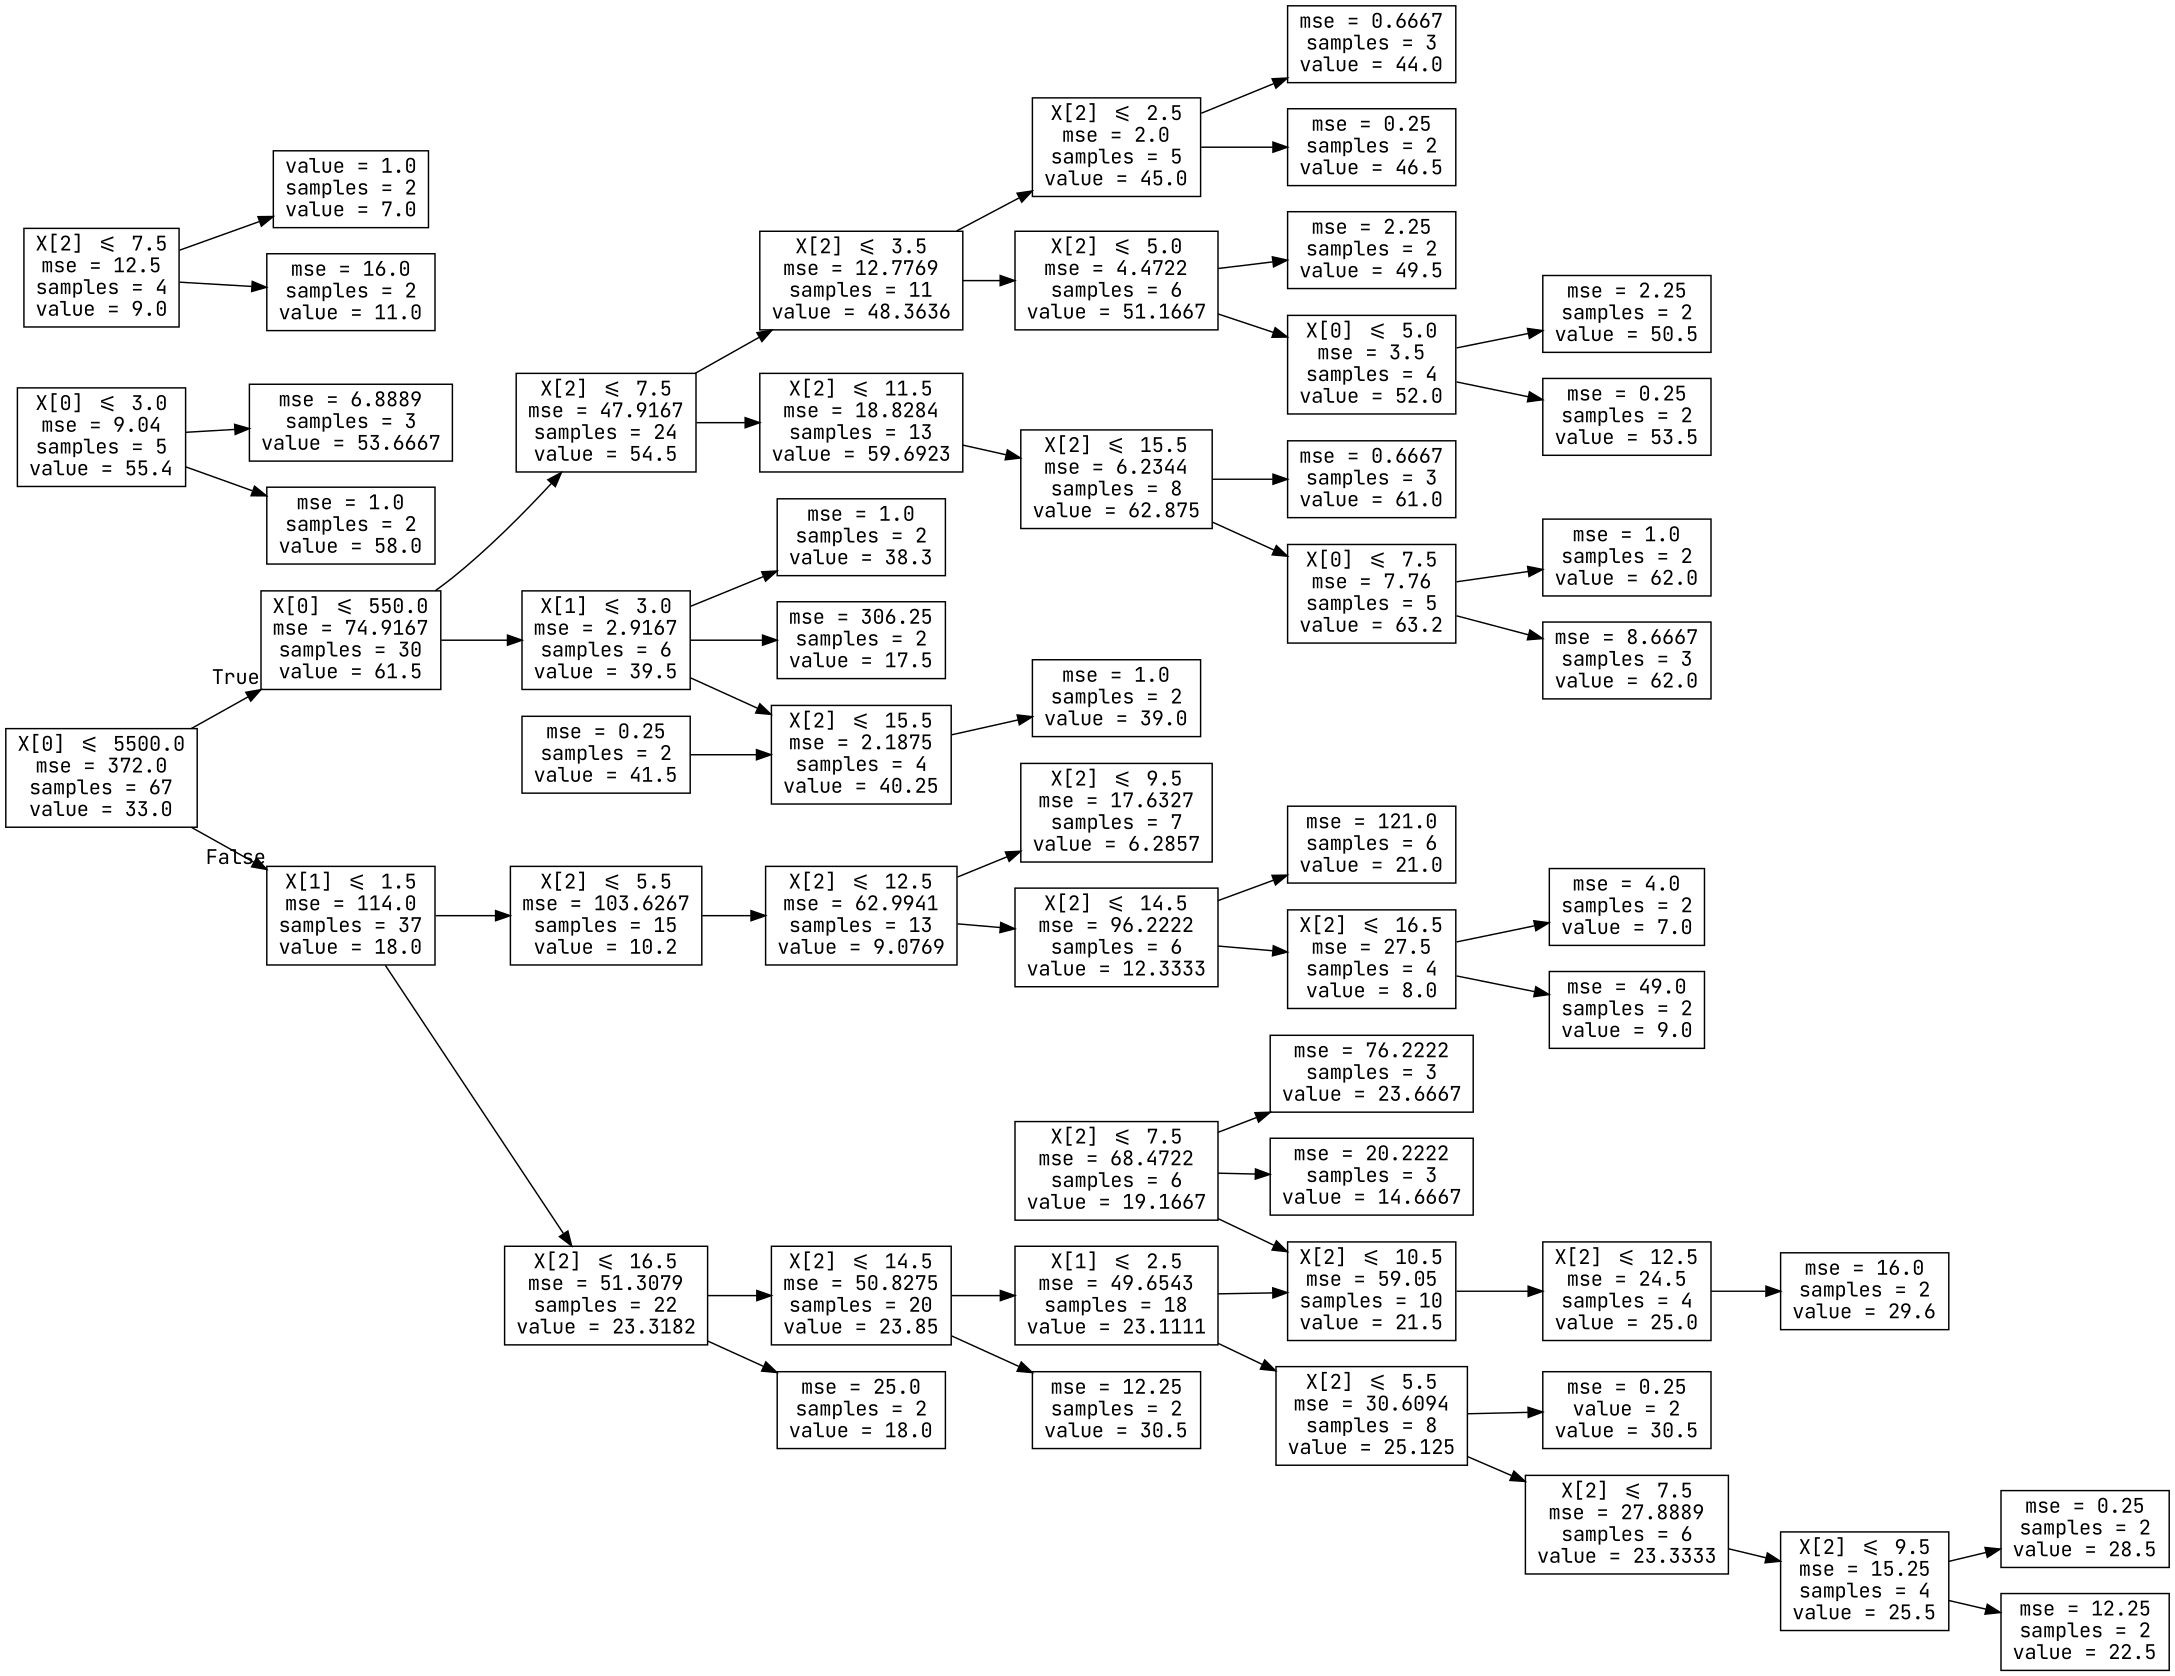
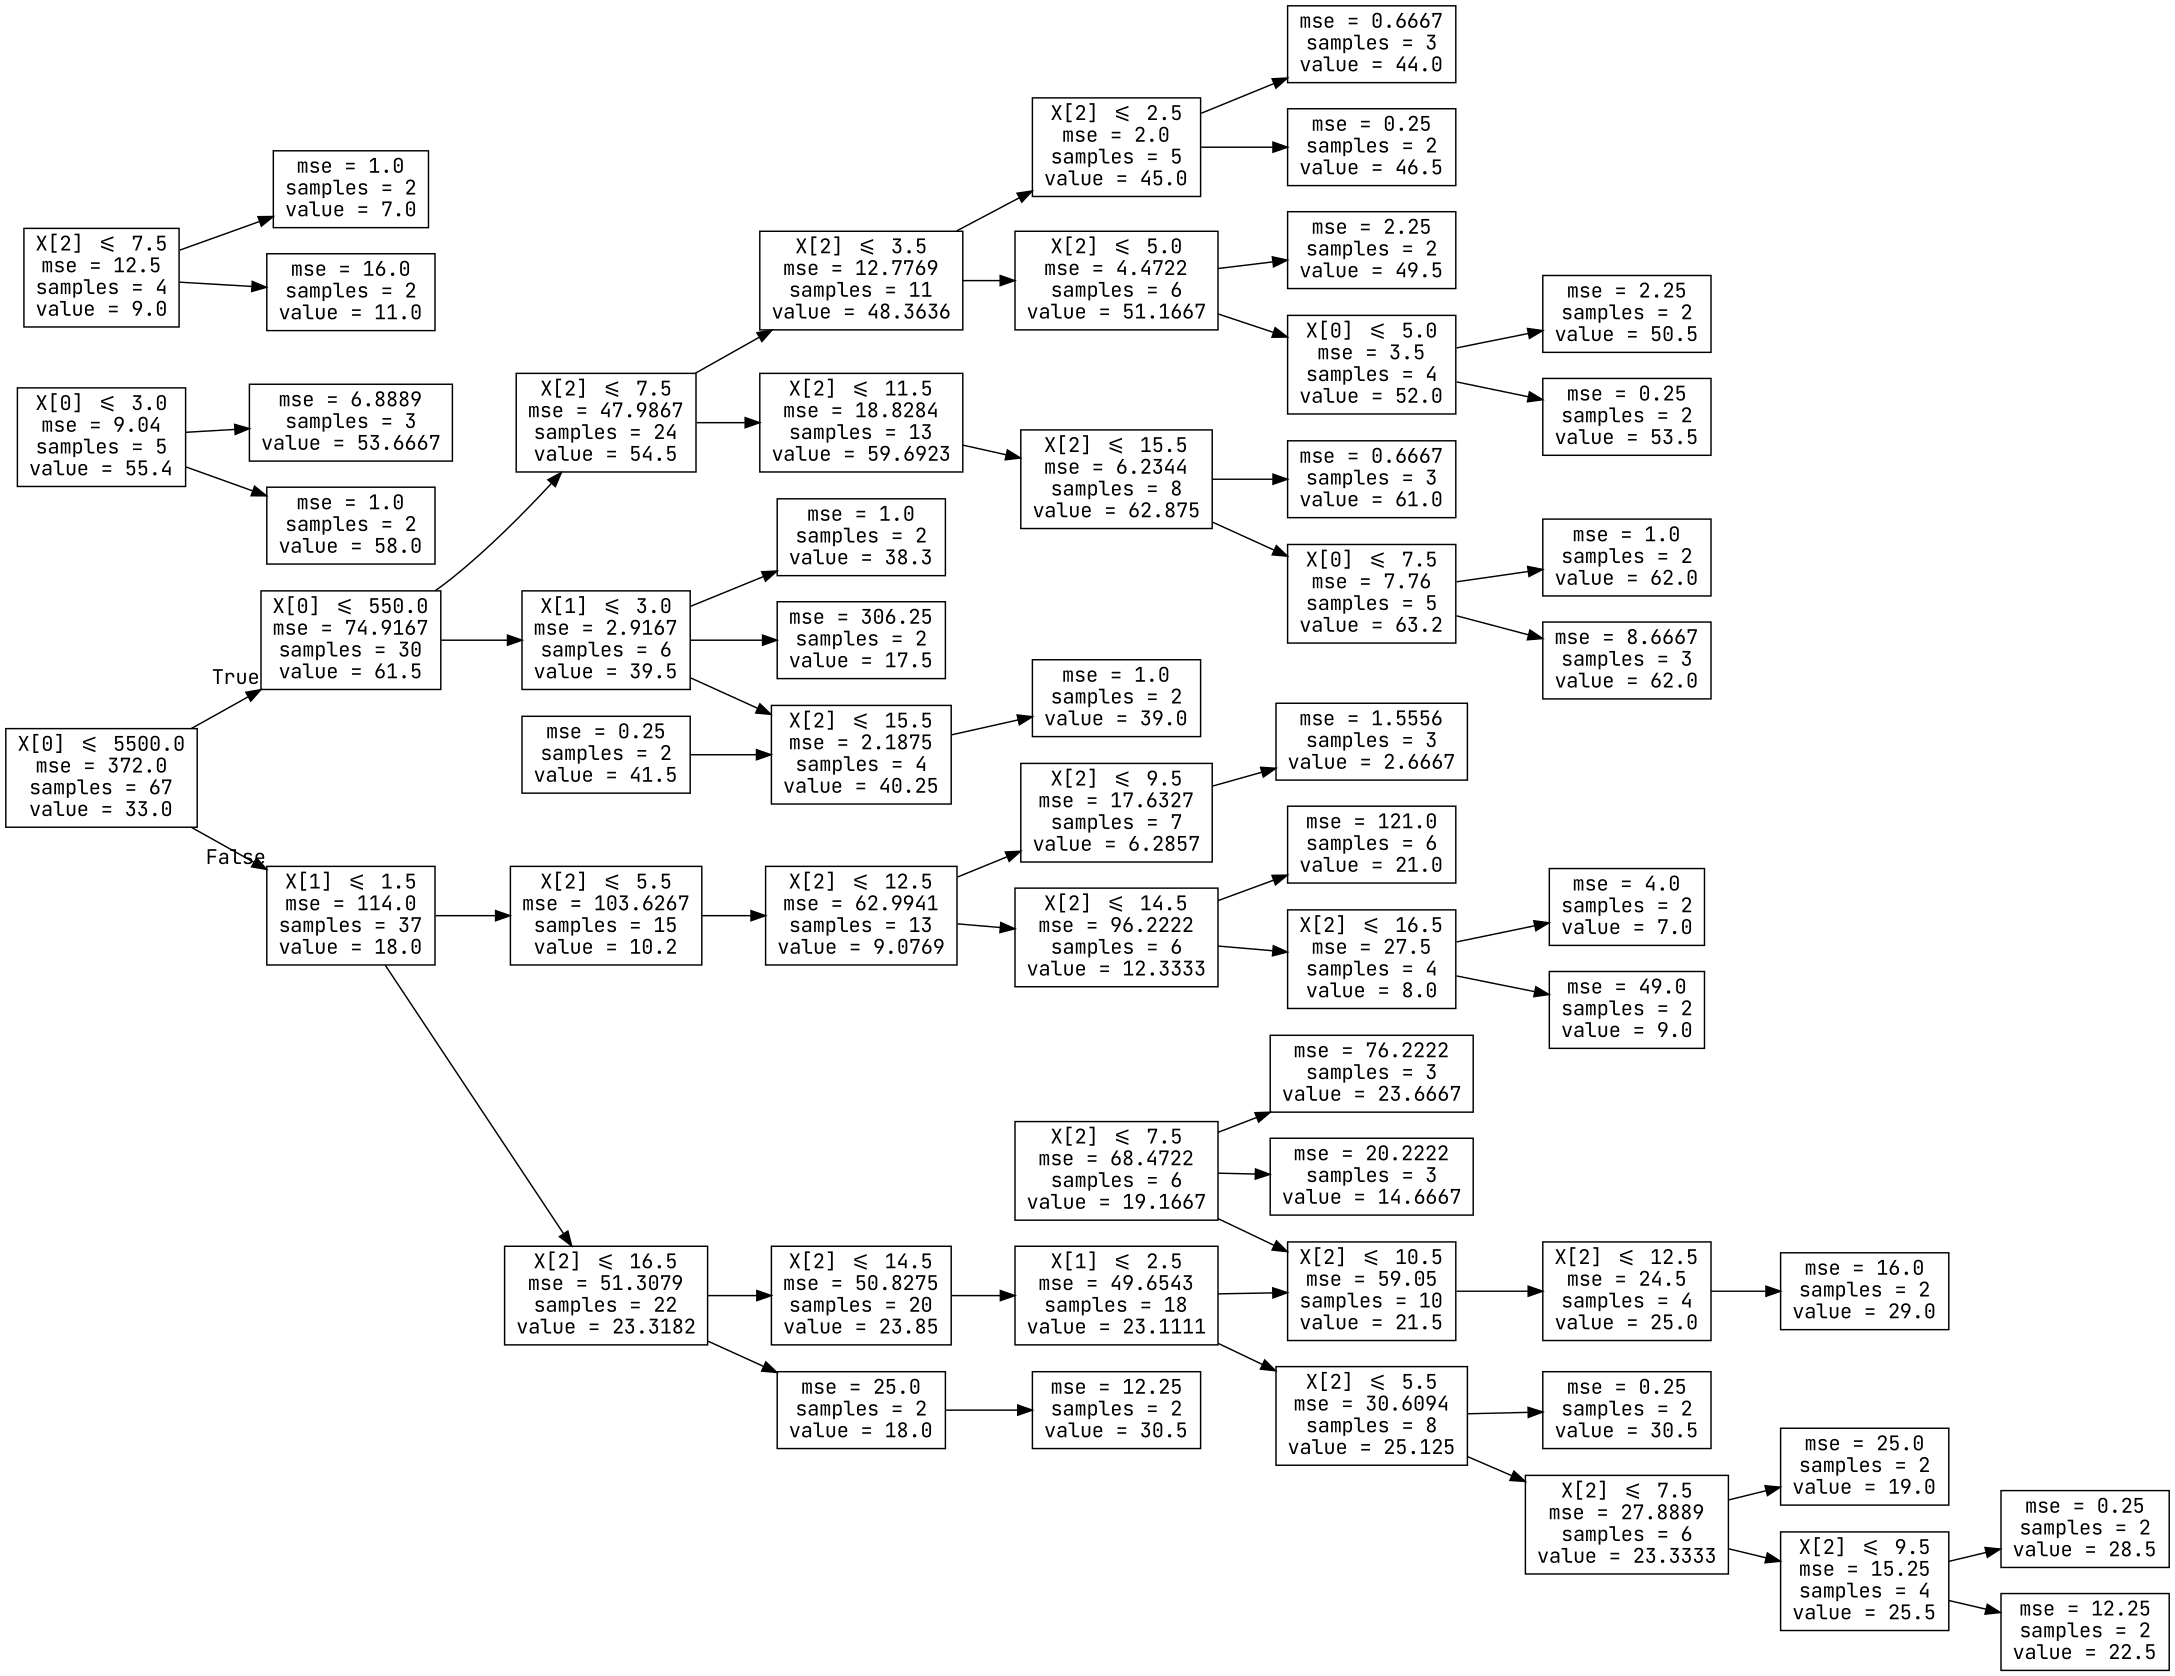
node "value = 1.0 samples = 2 value = 7.0": label "value = 1.0 samples = 2 value = 7.0" -> "mse = 1.0 samples = 2 value = 7.0"
node "X[2] <= 7.5 mse = 47.9167 samples = 24 value = 54.5": label "X[2] <= 7.5 mse = 47.9167 samples = 24 value = 54.5" -> "X[2] <= 7.5 mse = 47.9867 samples = 24 value = 54.5"
node "mse = 1.5556 samples = 3 value = 2.6667": added
node "mse = 16.0 samples = 2 value = 29.6": label "mse = 16.0 samples = 2 value = 29.6" -> "mse = 16.0 samples = 2 value = 29.0"
edge "X[2] <= 14.5 mse = 50.8275 samples = 20 value = 23.85" -> "mse = 12.25 samples = 2 value = 30.5": now "mse = 25.0 samples = 2 value = 18.0" -> "mse = 12.25 samples = 2 value = 30.5"
node "mse = 0.25 value = 2 value = 30.5": label "mse = 0.25 value = 2 value = 30.5" -> "mse = 0.25 samples = 2 value = 30.5"
node "mse = 25.0 samples = 2 value = 19.0": added
